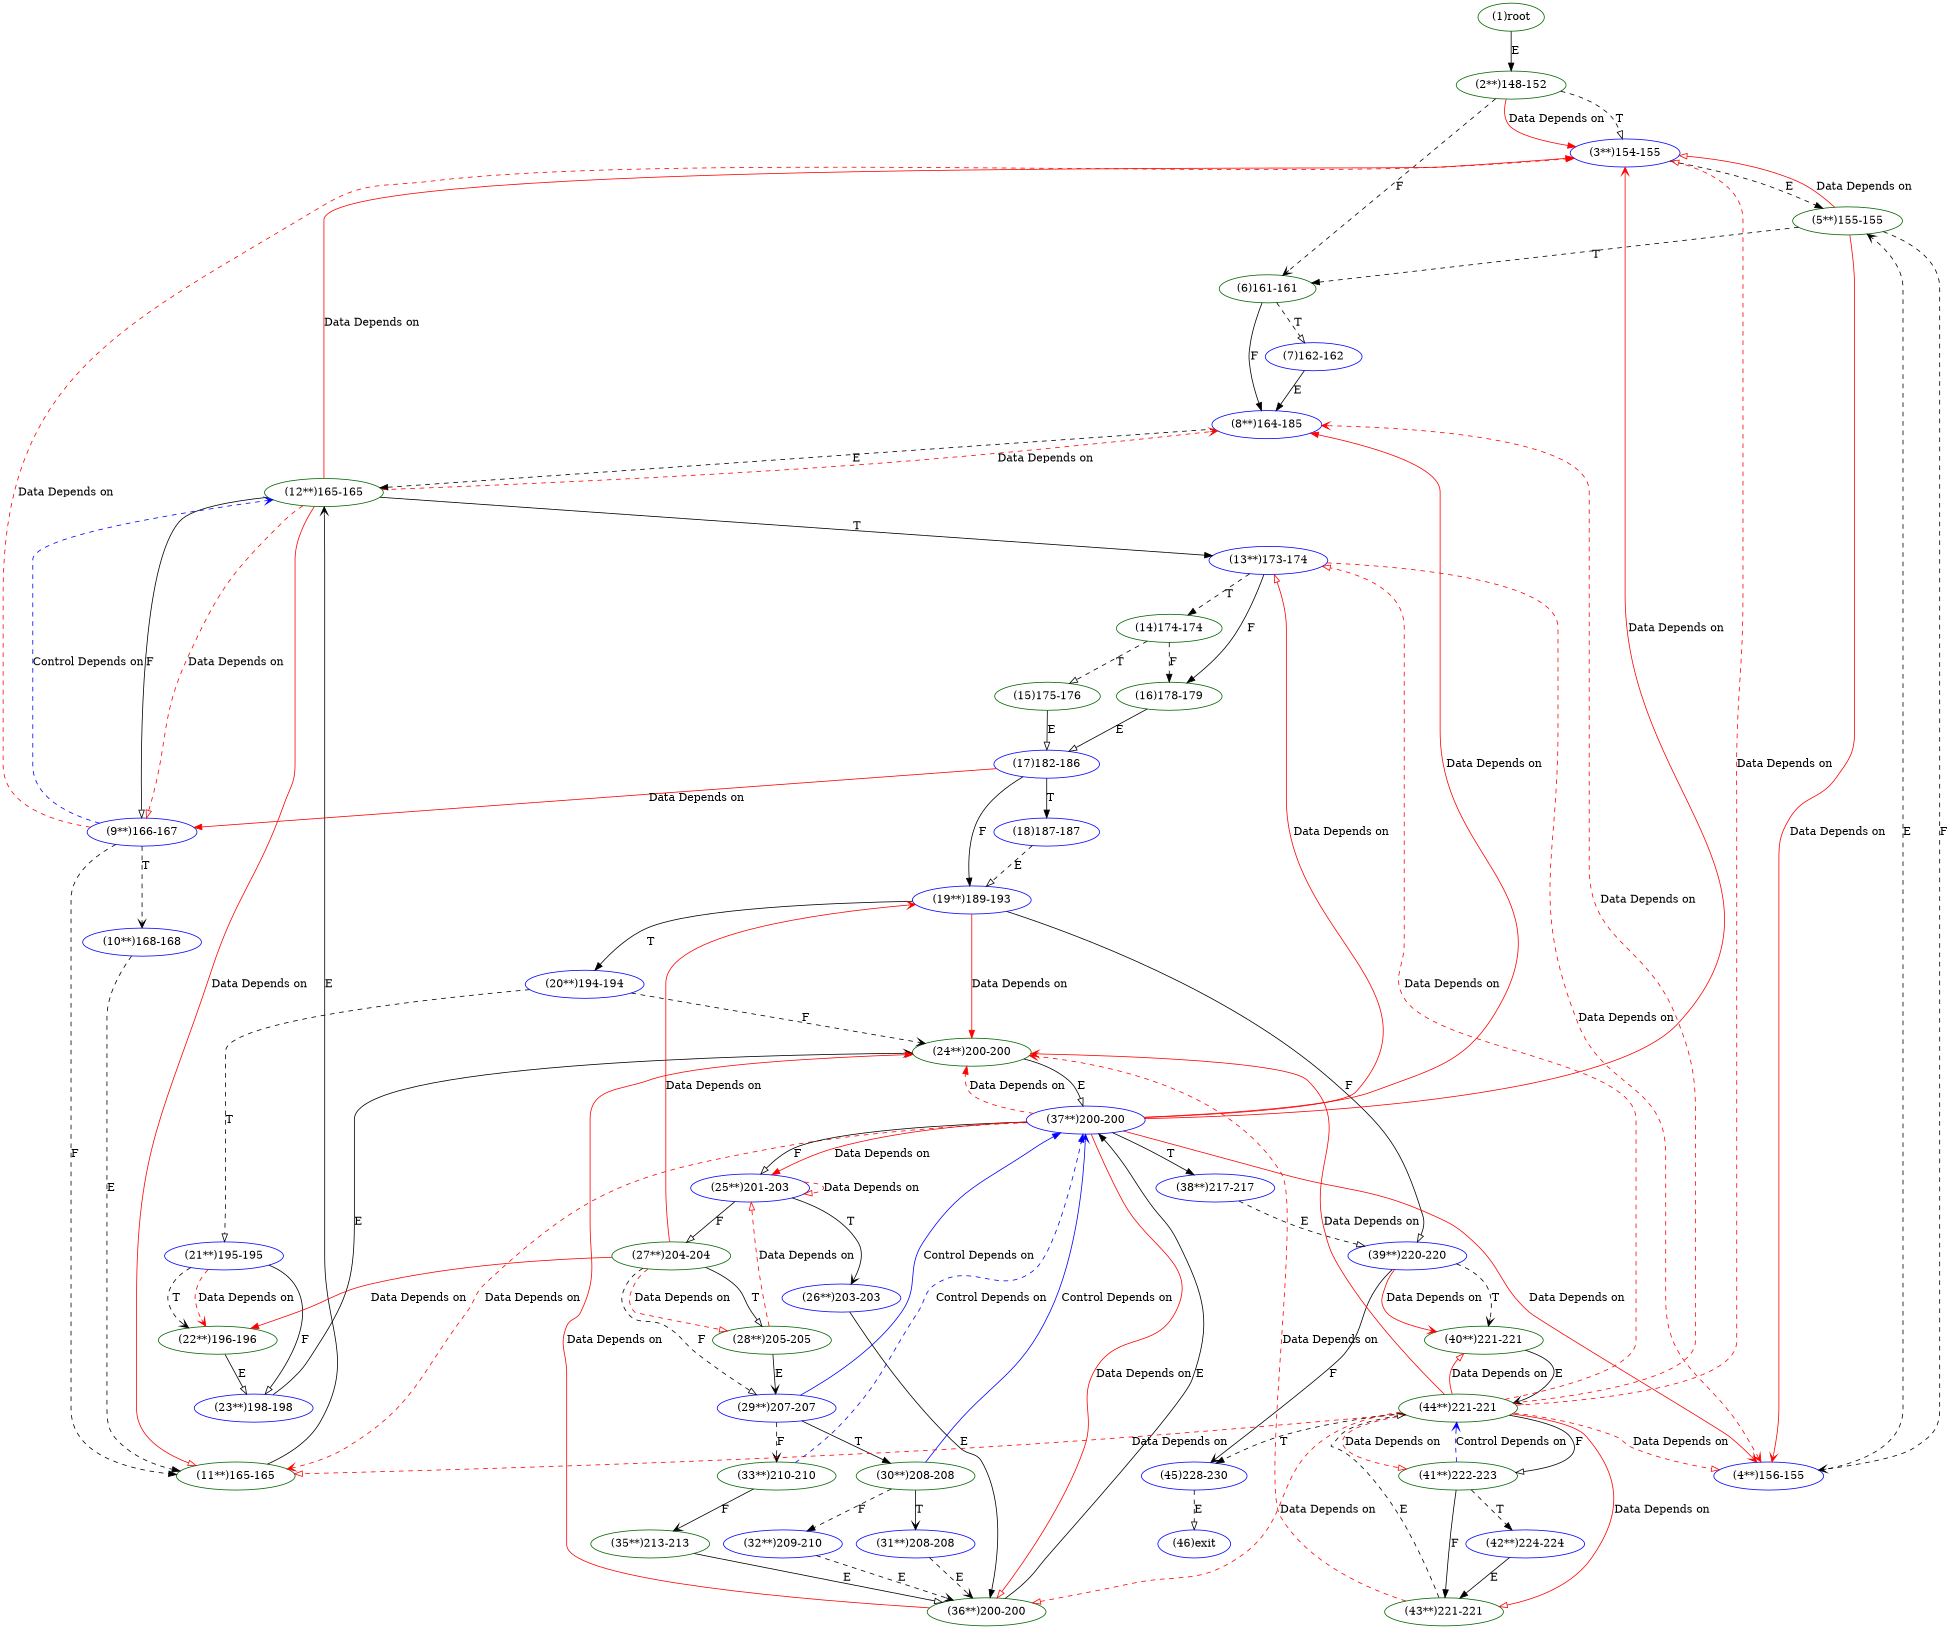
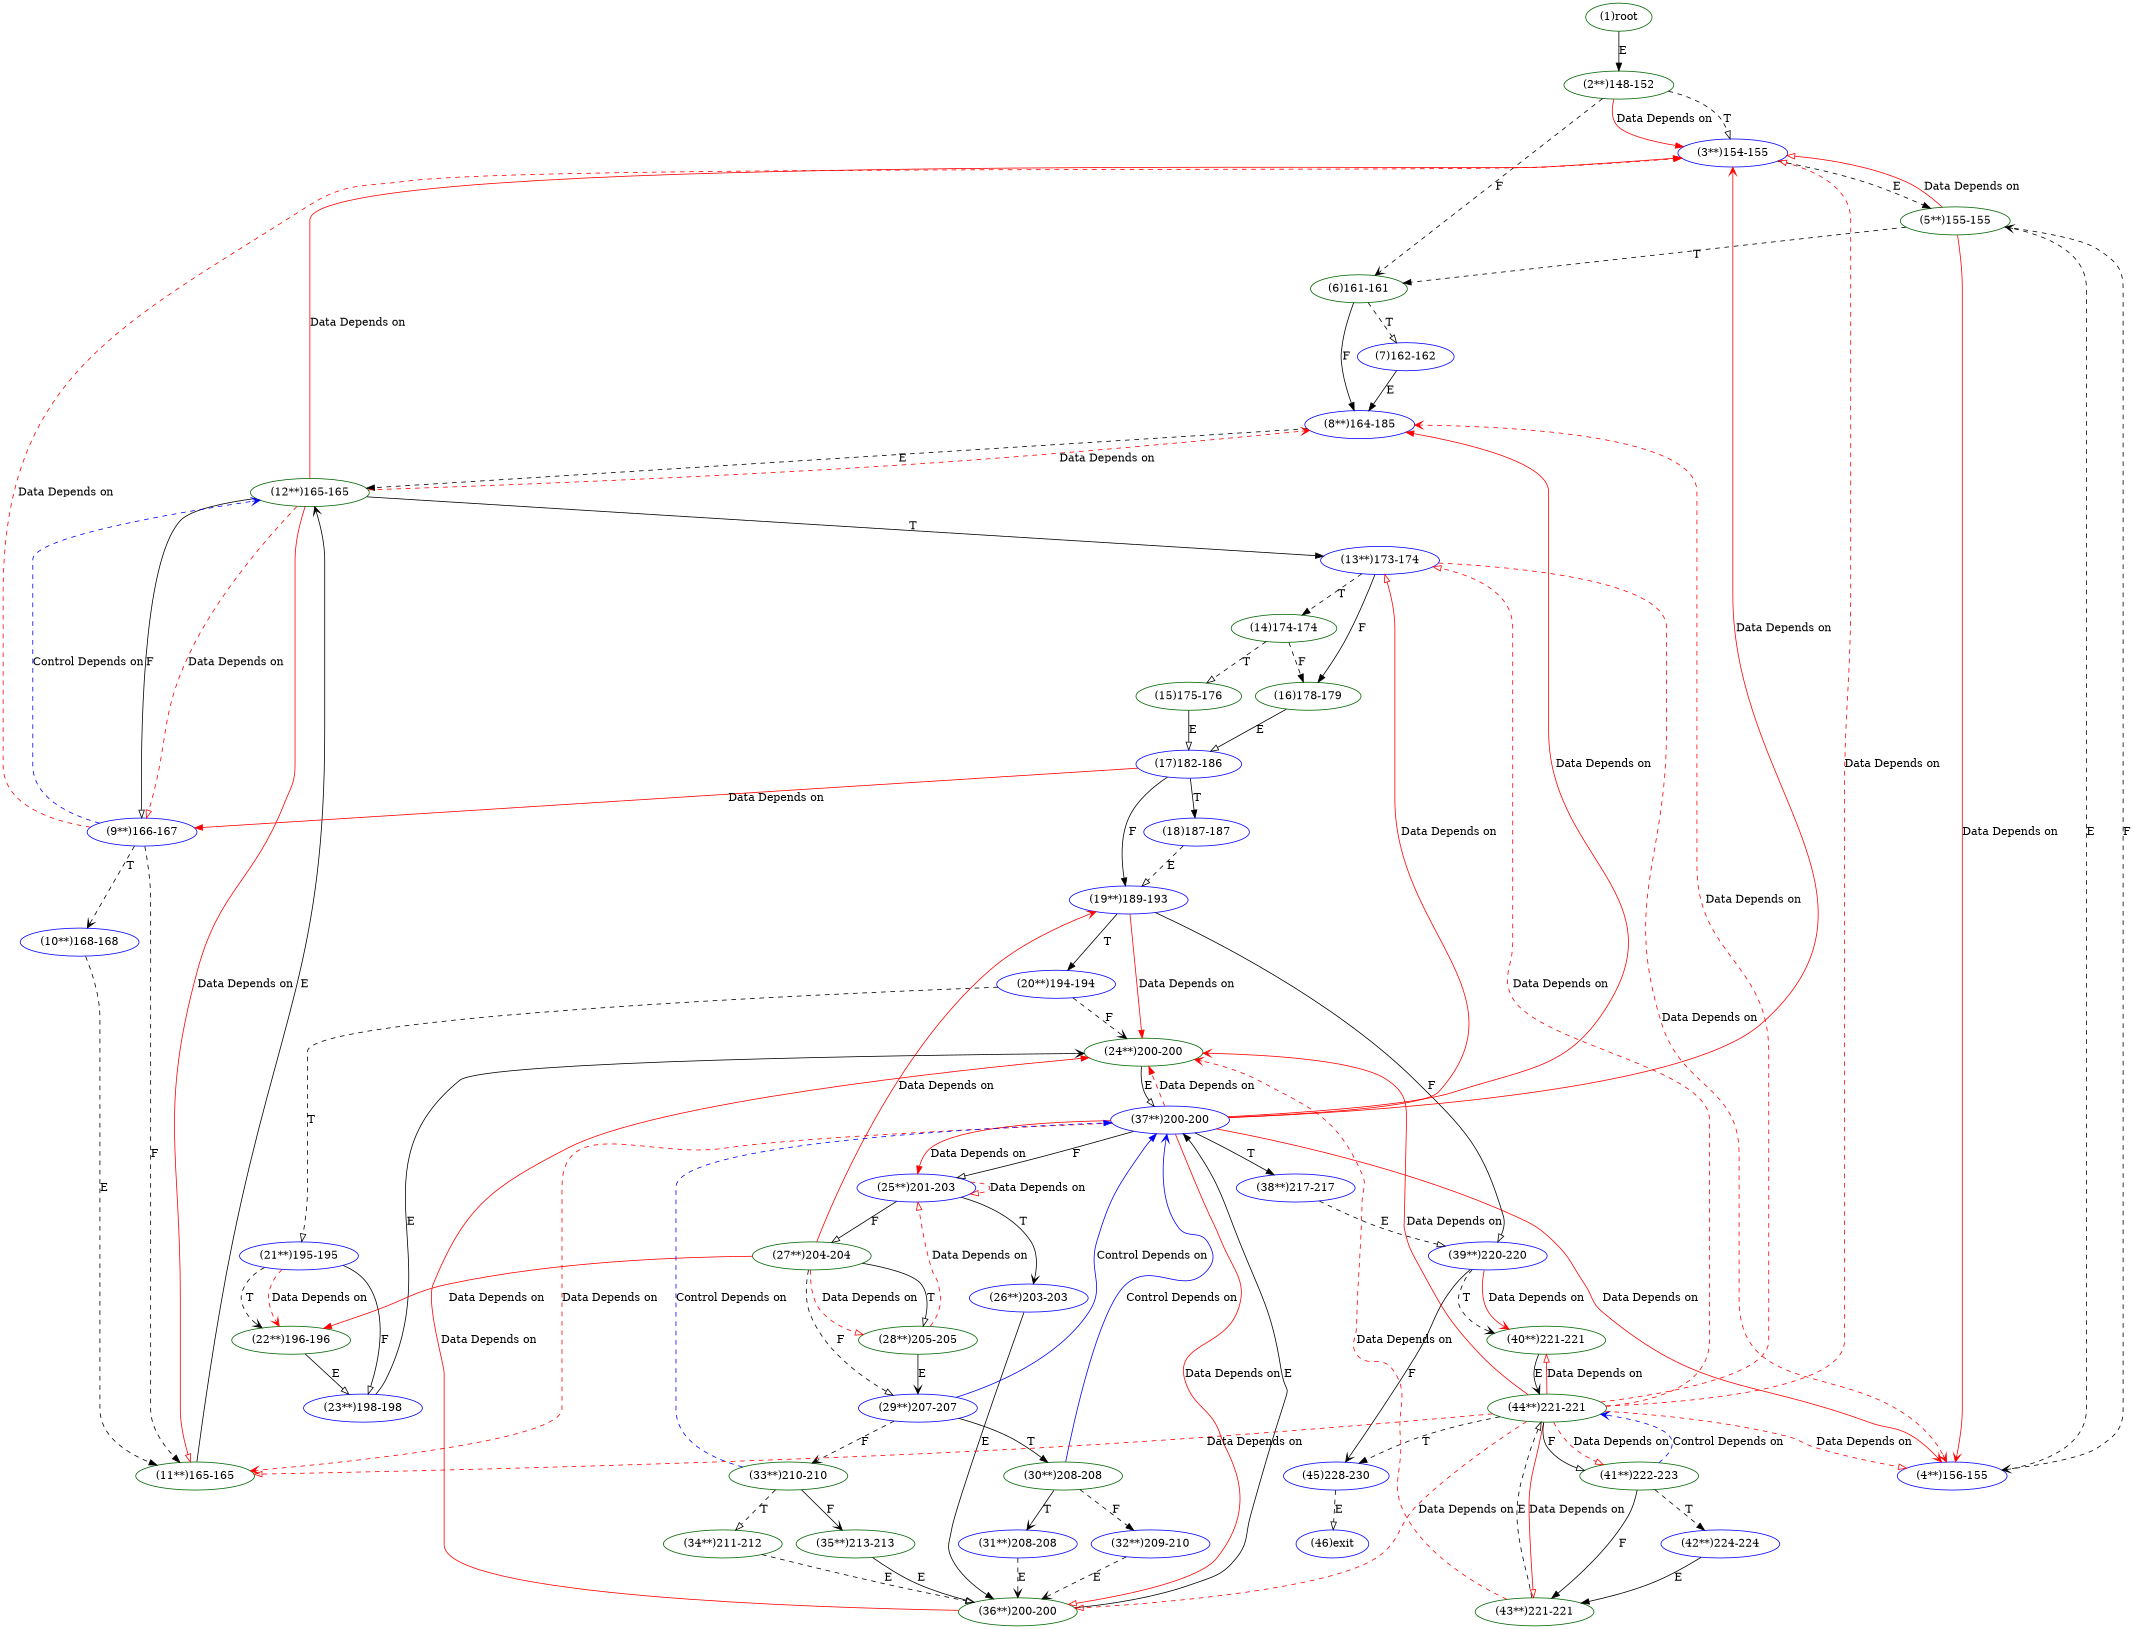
node "(34**)211-212": added
